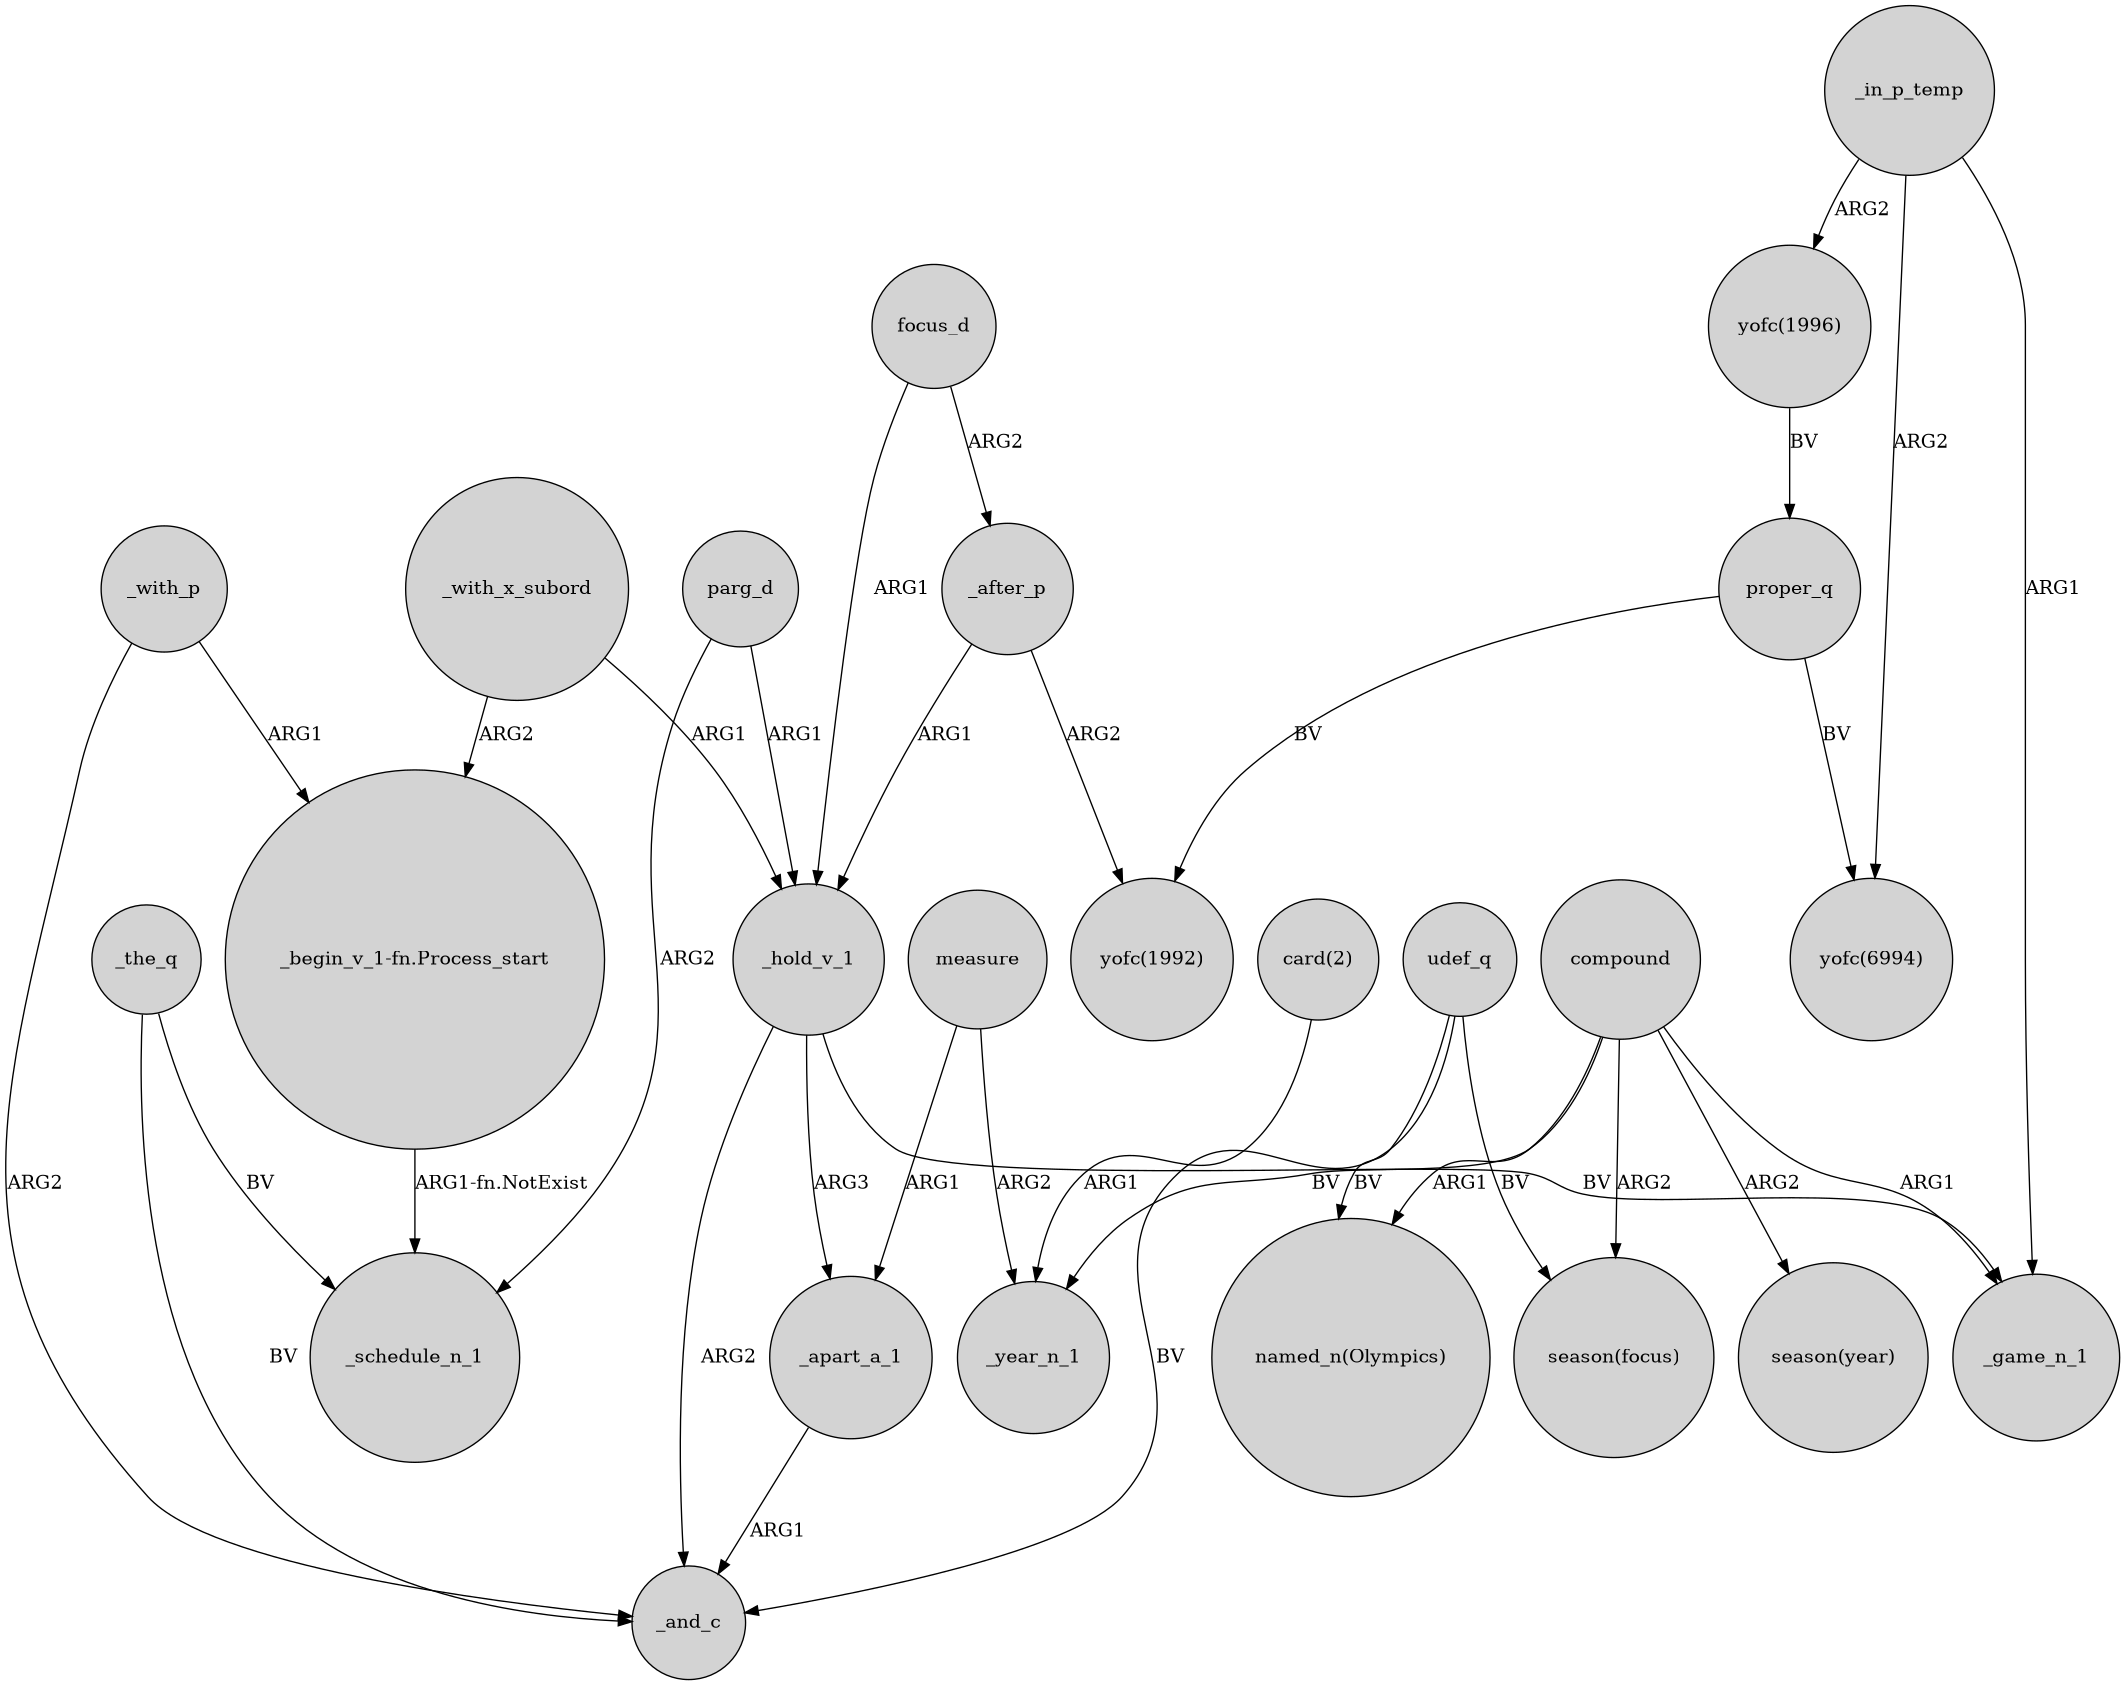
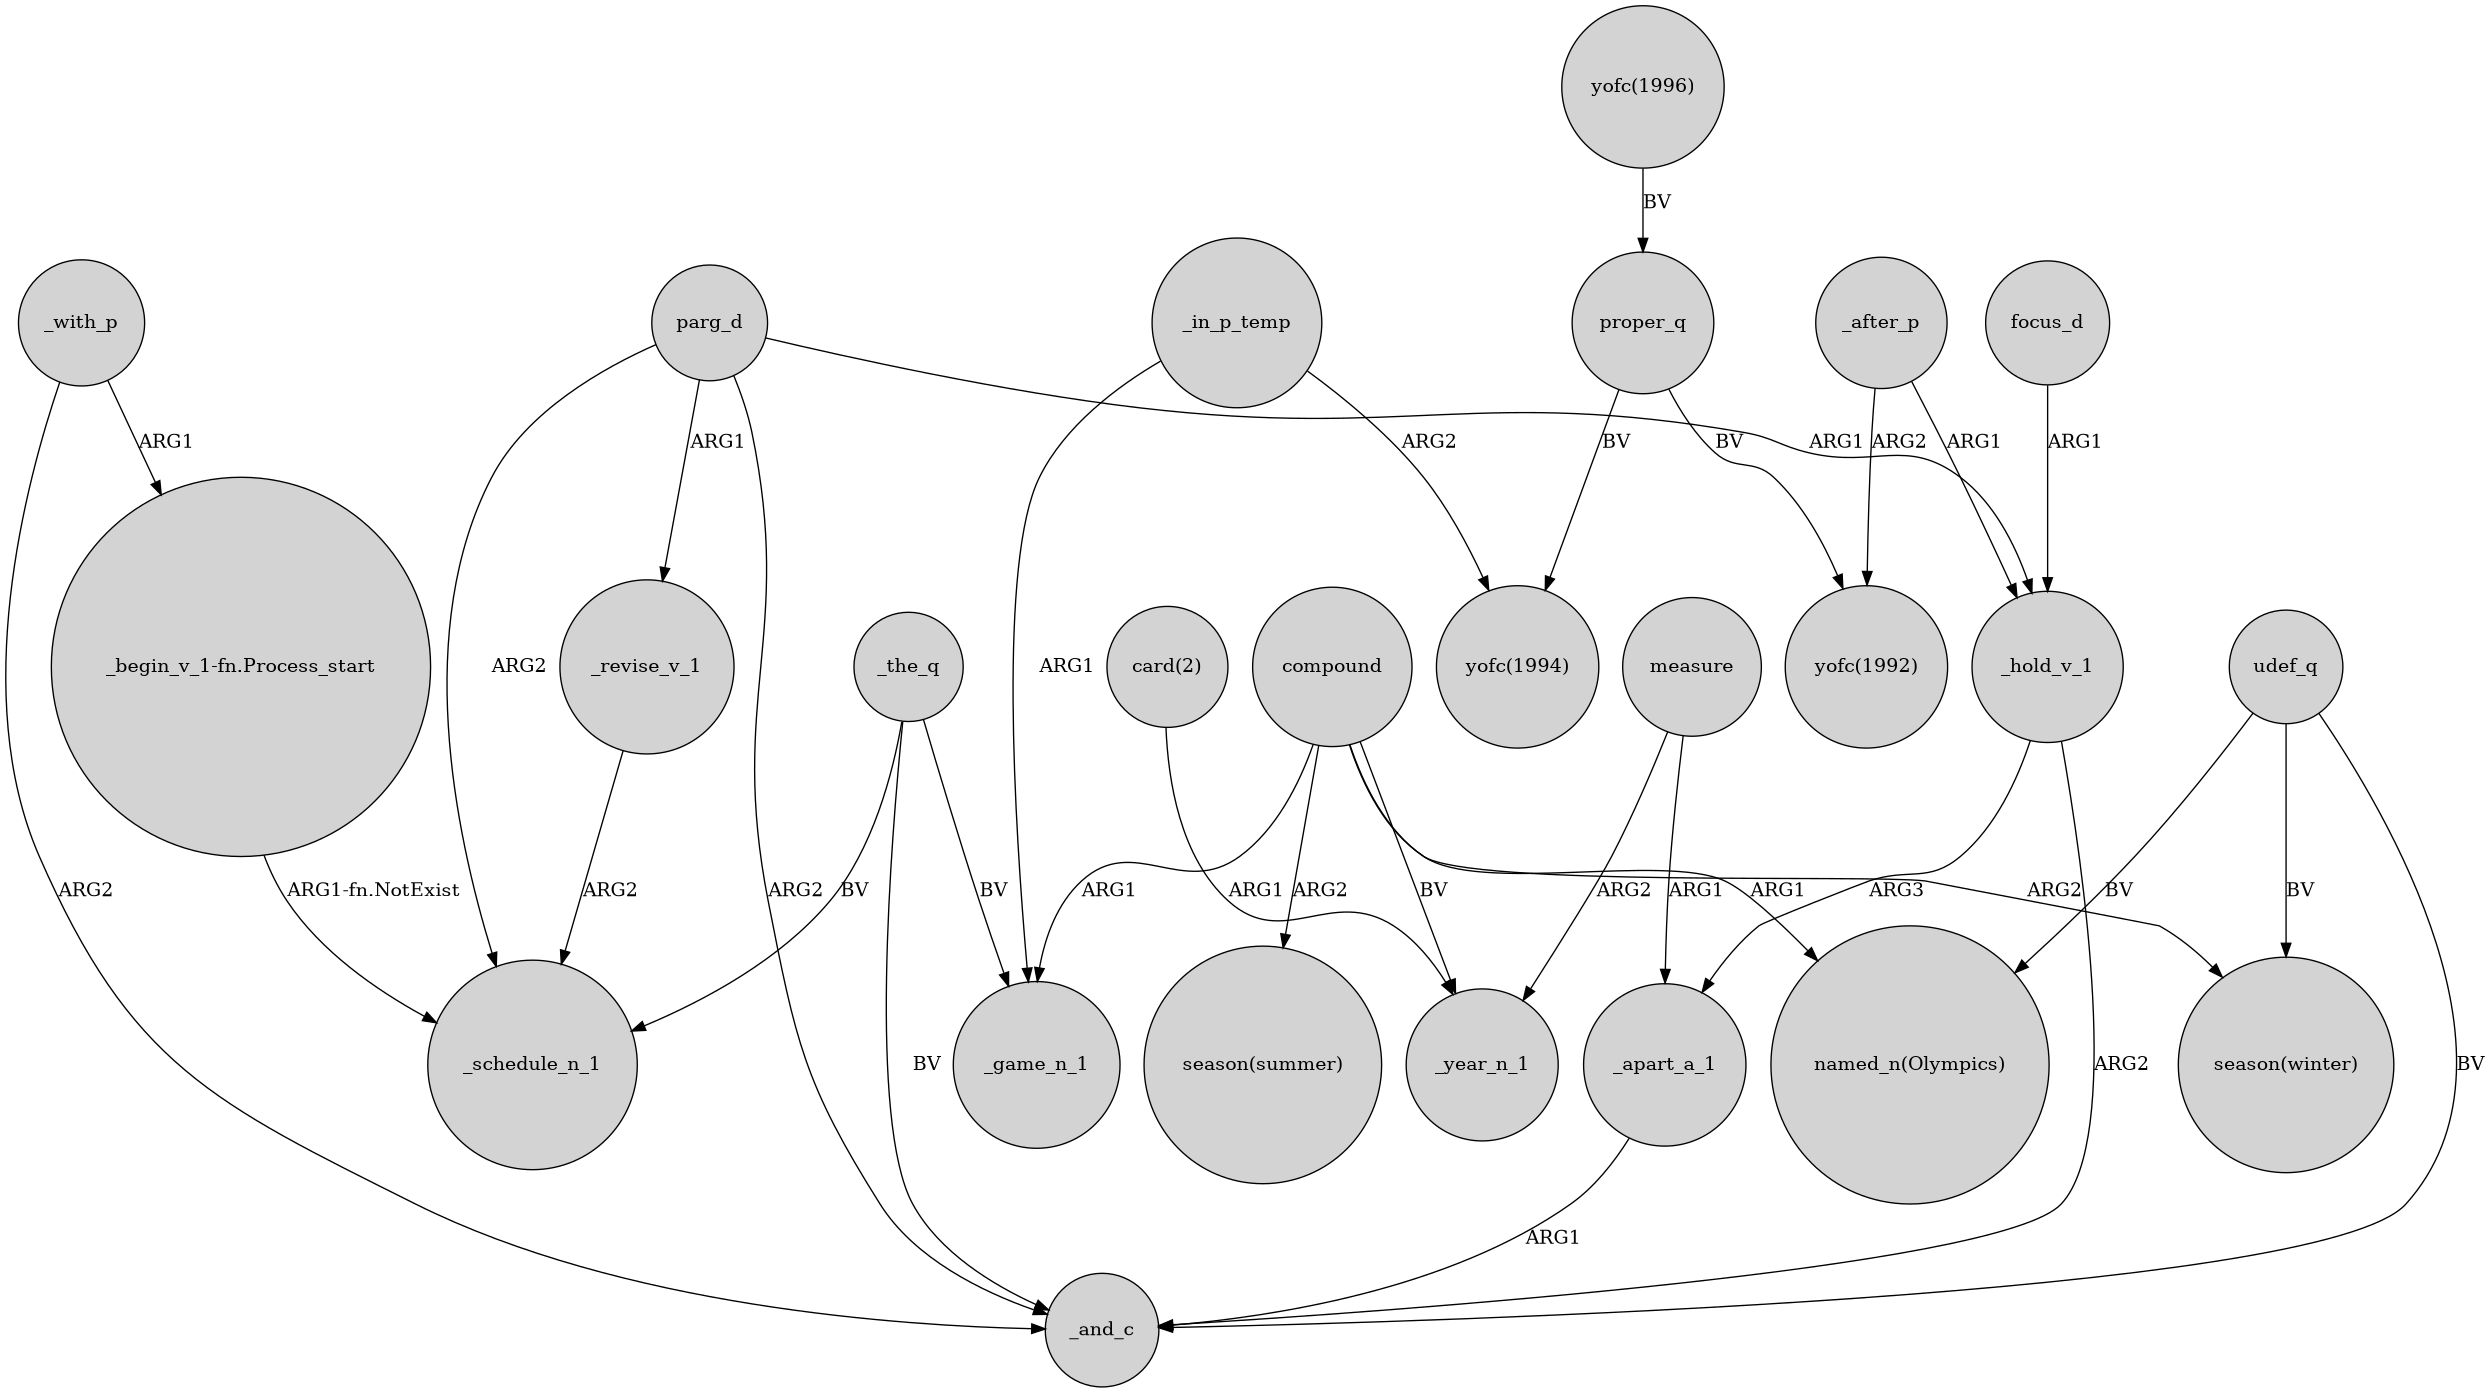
edge "_in_p_temp" -> "yofc(1996)": removed, label "ARG2"
edge "focus_d" -> "_after_p": removed, label "ARG2"
node "_with_x_subord": removed
node "_revise_v_1": added
edge "parg_d" -> "_and_c": added, label "ARG2"
node "yofc(6994)": label "yofc(6994)" -> "yofc(1994)"
edge "_hold_v_1" -> "_game_n_1": now "_the_q" -> "_game_n_1"
node "season(focus)": label "season(focus)" -> "season(winter)"
node "season(year)": label "season(year)" -> "season(summer)"
